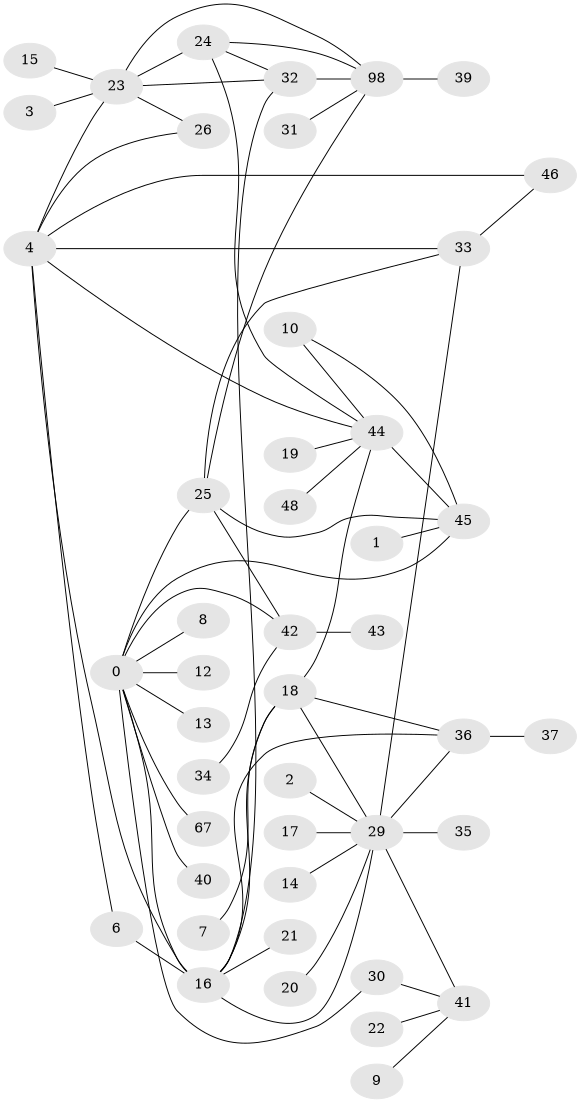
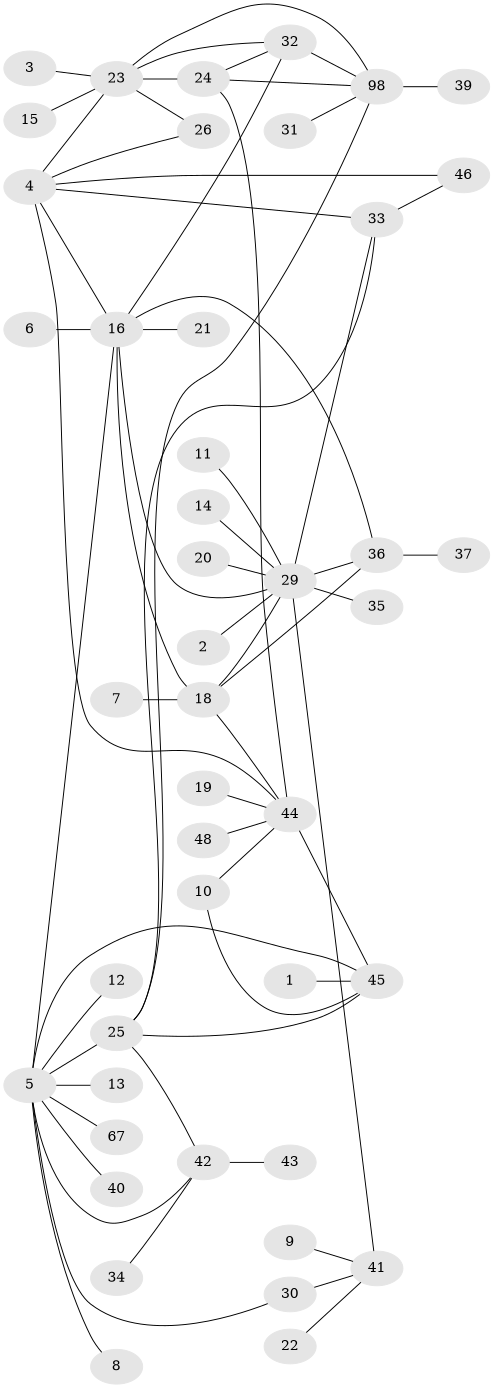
edge "4" -- "6": removed
node "0": label "0" -> "5"
node "17": label "17" -> "11"
